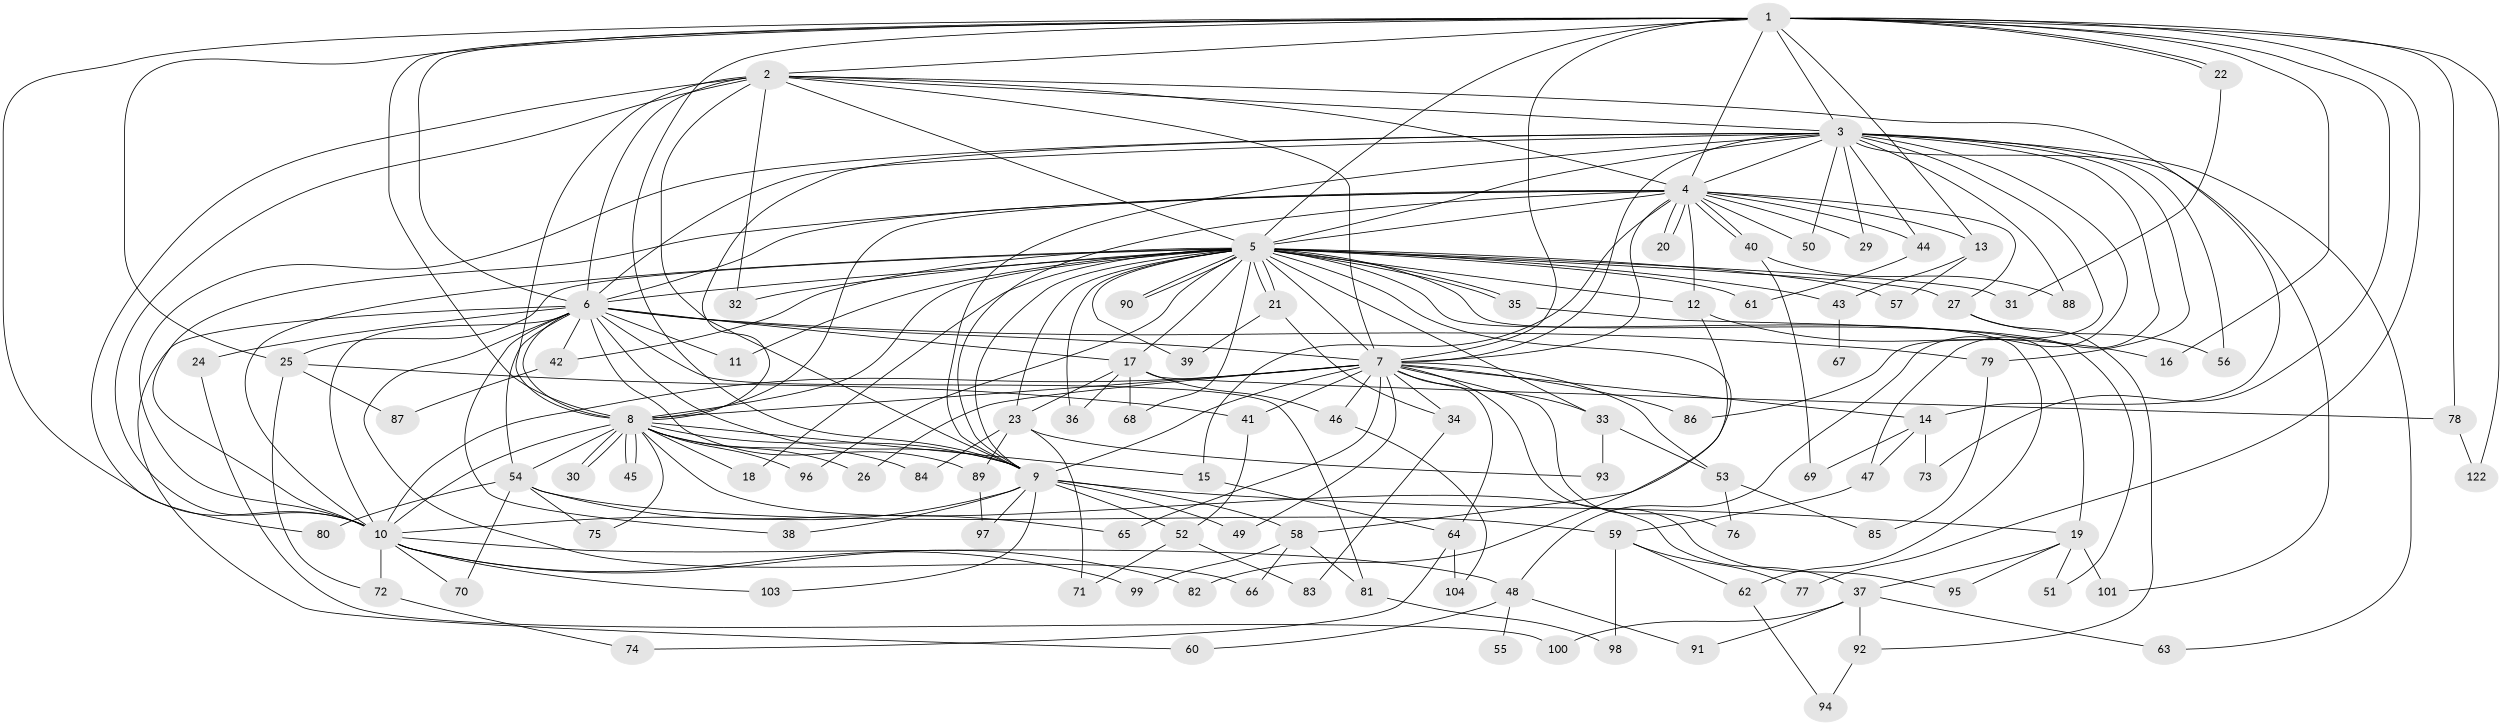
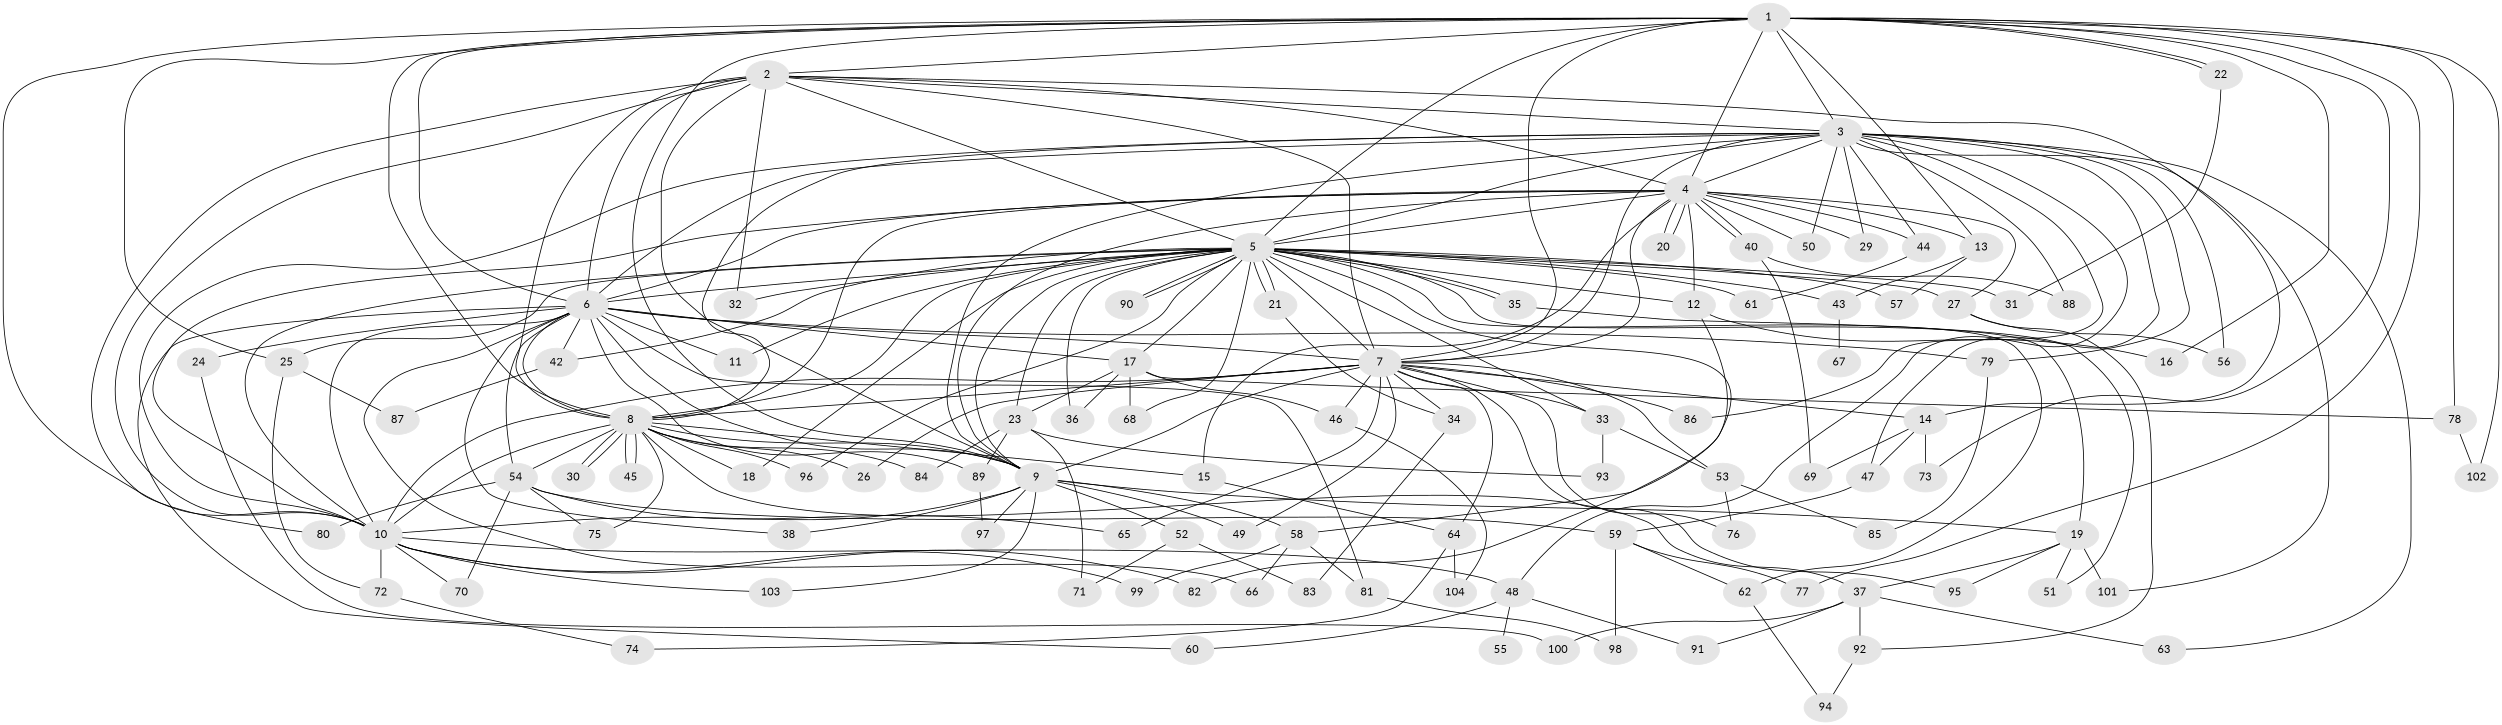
node "39": removed
node "41": removed
node "122": label "122" -> "102"
